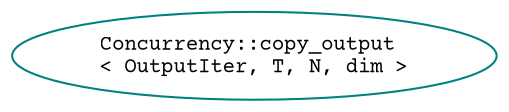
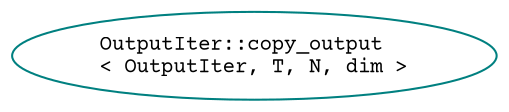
node "Concurrency::copy_output < OutputIter, T, N, dim >": label "Concurrency::copy_output < OutputIter, T, N, dim >" -> "OutputIter::copy_output < OutputIter, T, N, dim >"
